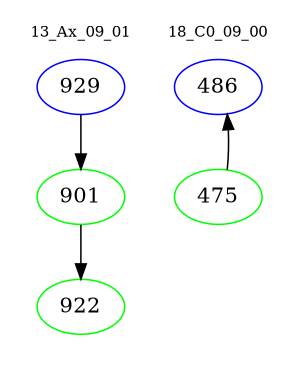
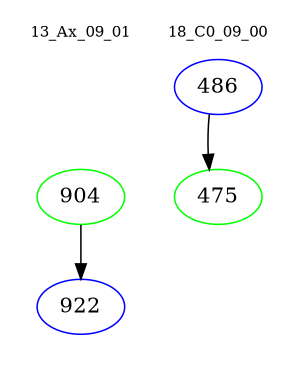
node "929": removed
edge "475" -> "486": reversed
node "901": label "901" -> "904"
node "922": color green -> blue
